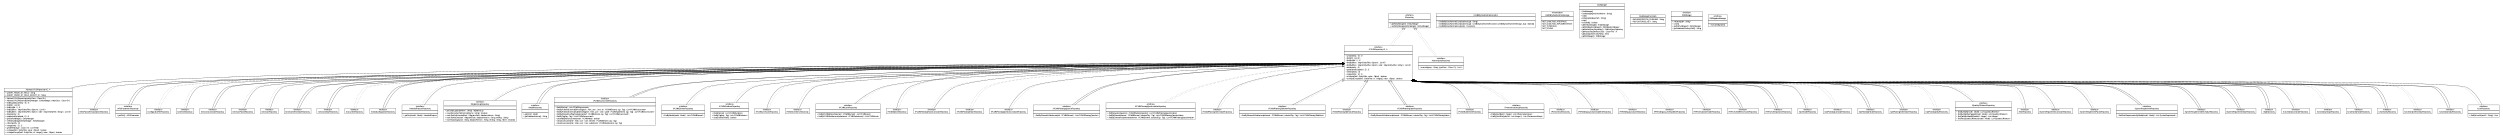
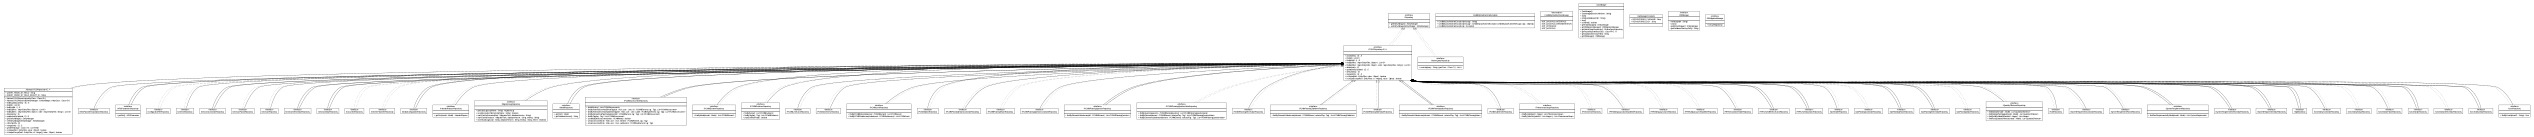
node "DaoManagerConstants": text "+ IMPLEMENTATION_FILENAME : String" -> "+ REPOSITORIES_FILENAME : String"
node "CredibilityDaoRuntimeMessage": text "NOT_FOUND" -> "NOT_DAOCRUD"
node "IGenericParameterRepository": added
